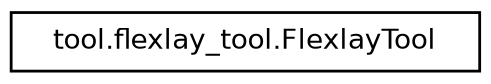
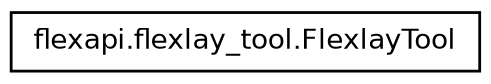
node "tool.flexlay_tool.FlexlayTool": label "tool.flexlay_tool.FlexlayTool" -> "flexapi.flexlay_tool.FlexlayTool"
